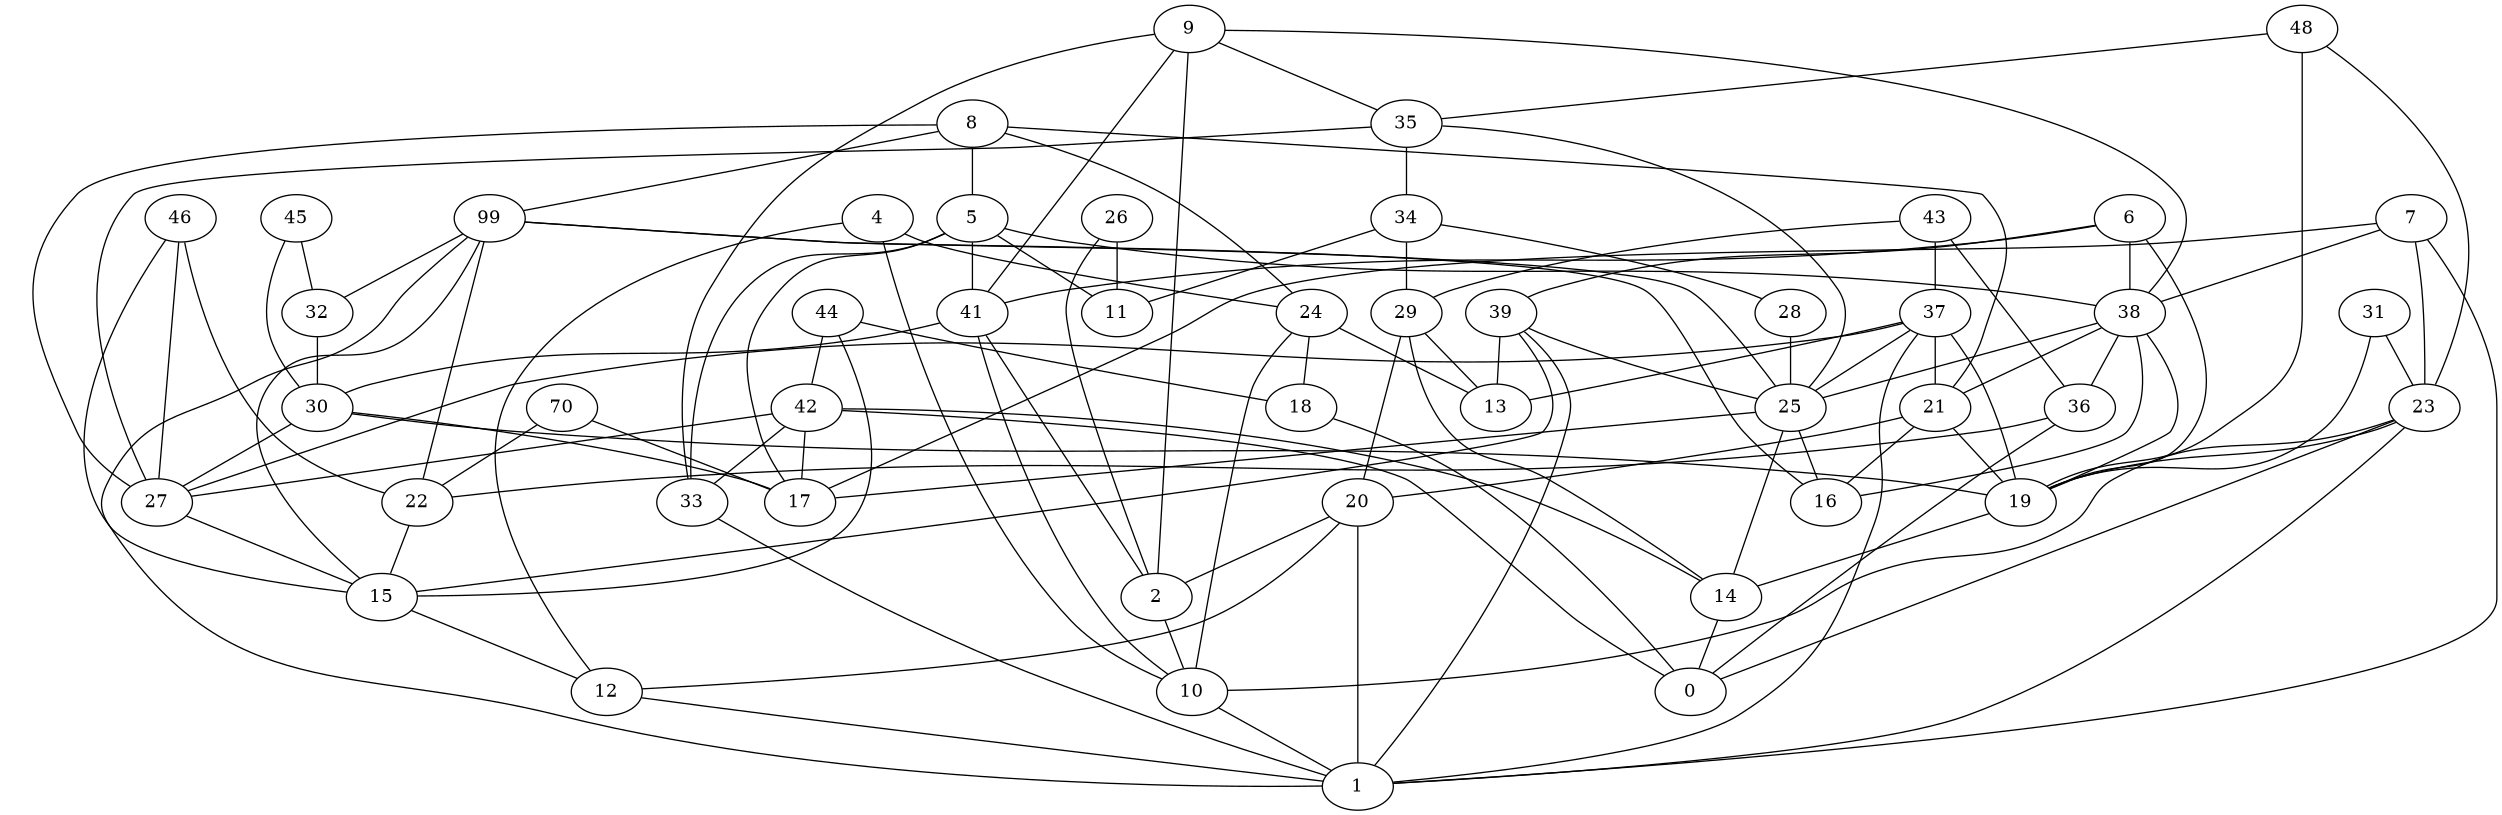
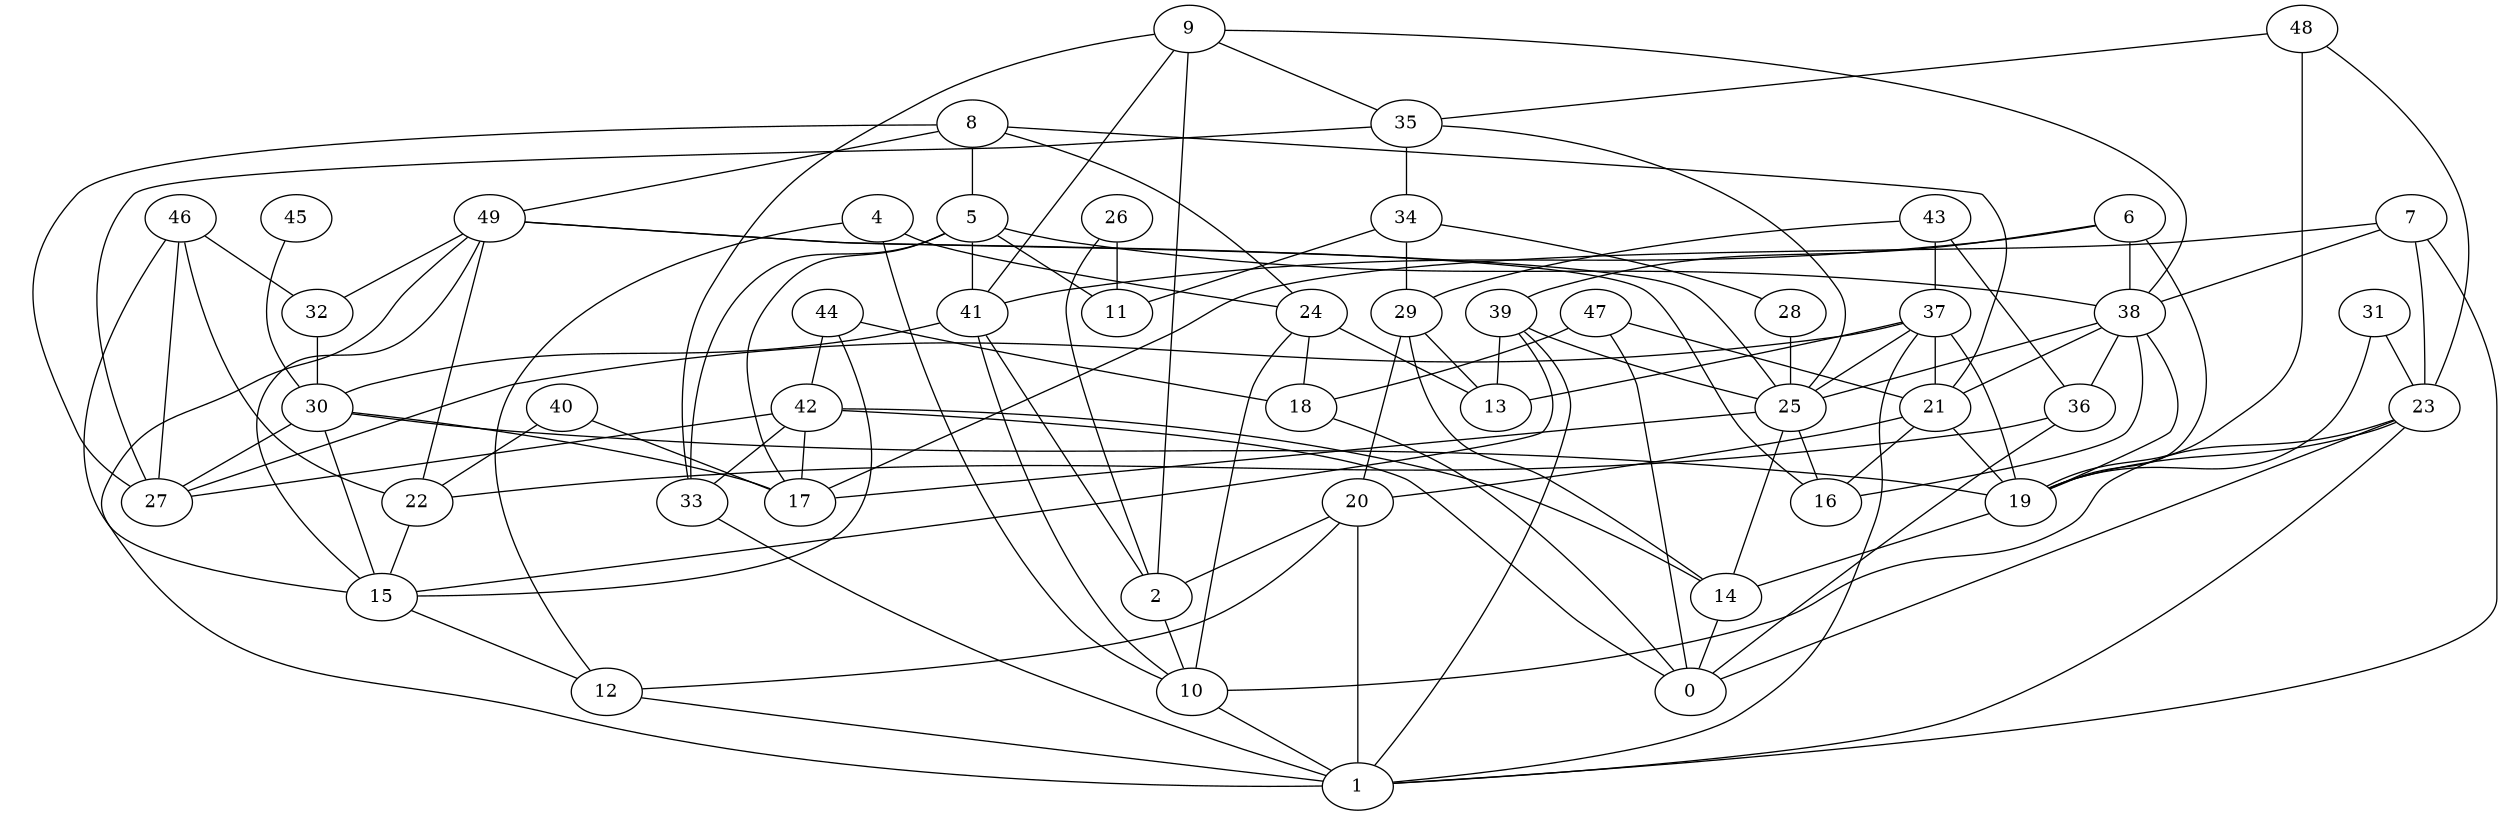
node "99": label "99" -> "49"
edge "45" -- "32": now "46" -- "32"
node "47": added
node "70": label "70" -> "40"
edge "27" -- "15": now "30" -- "15"
